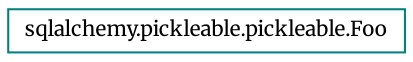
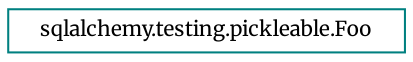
node "sqlalchemy.pickleable.pickleable.Foo": label "sqlalchemy.pickleable.pickleable.Foo" -> "sqlalchemy.testing.pickleable.Foo"
